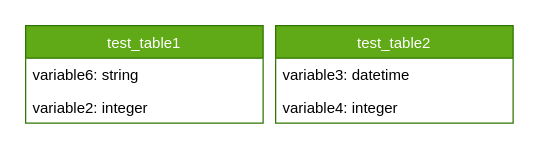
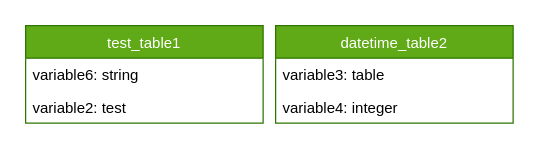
node "test_table2": label "test_table2" -> "datetime_table2"
node "variable3: datetime": label "variable3: datetime" -> "variable3: table"
node "variable2: integer": label "variable2: integer" -> "variable2: test"
